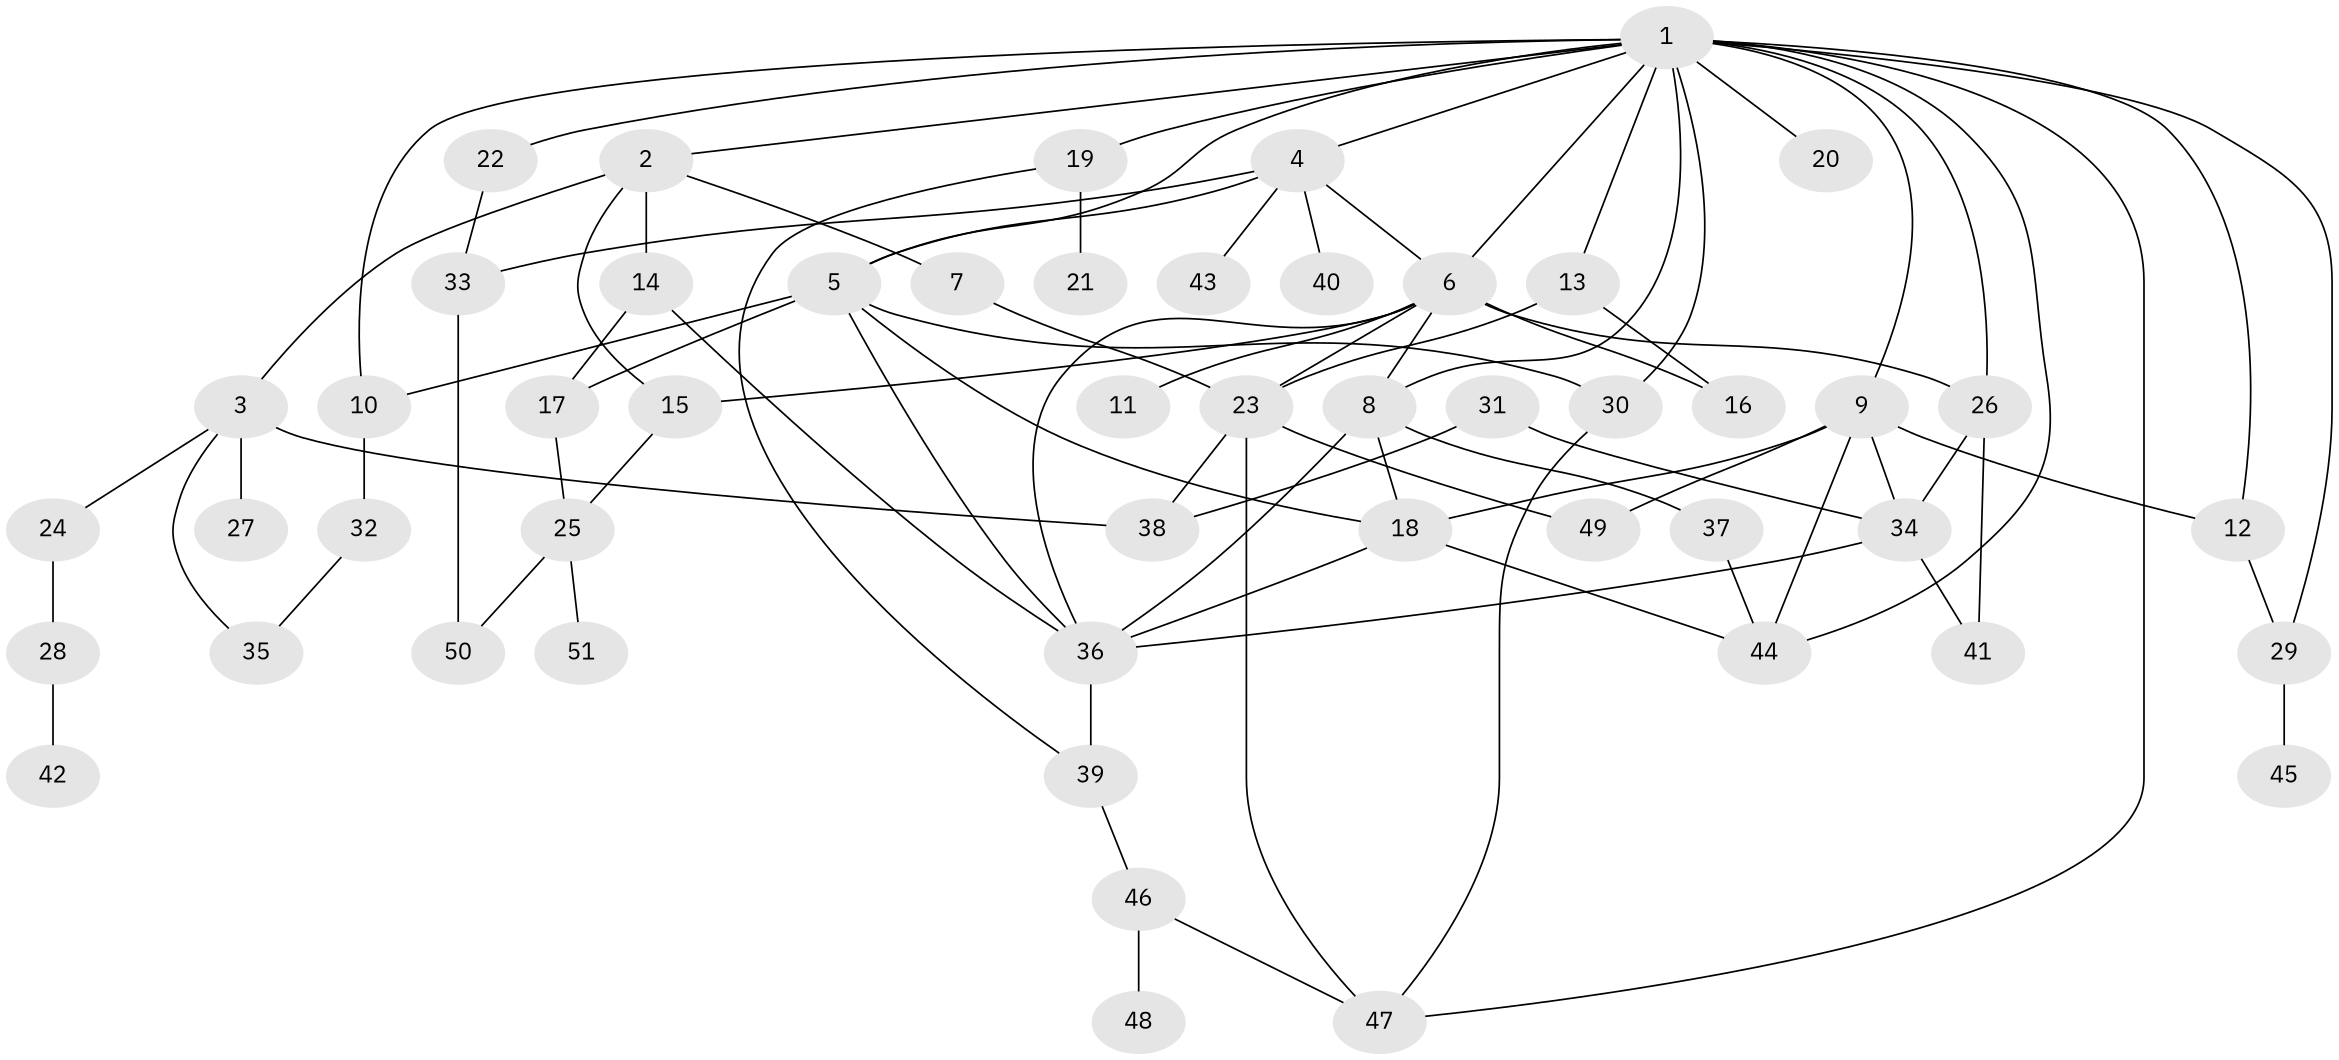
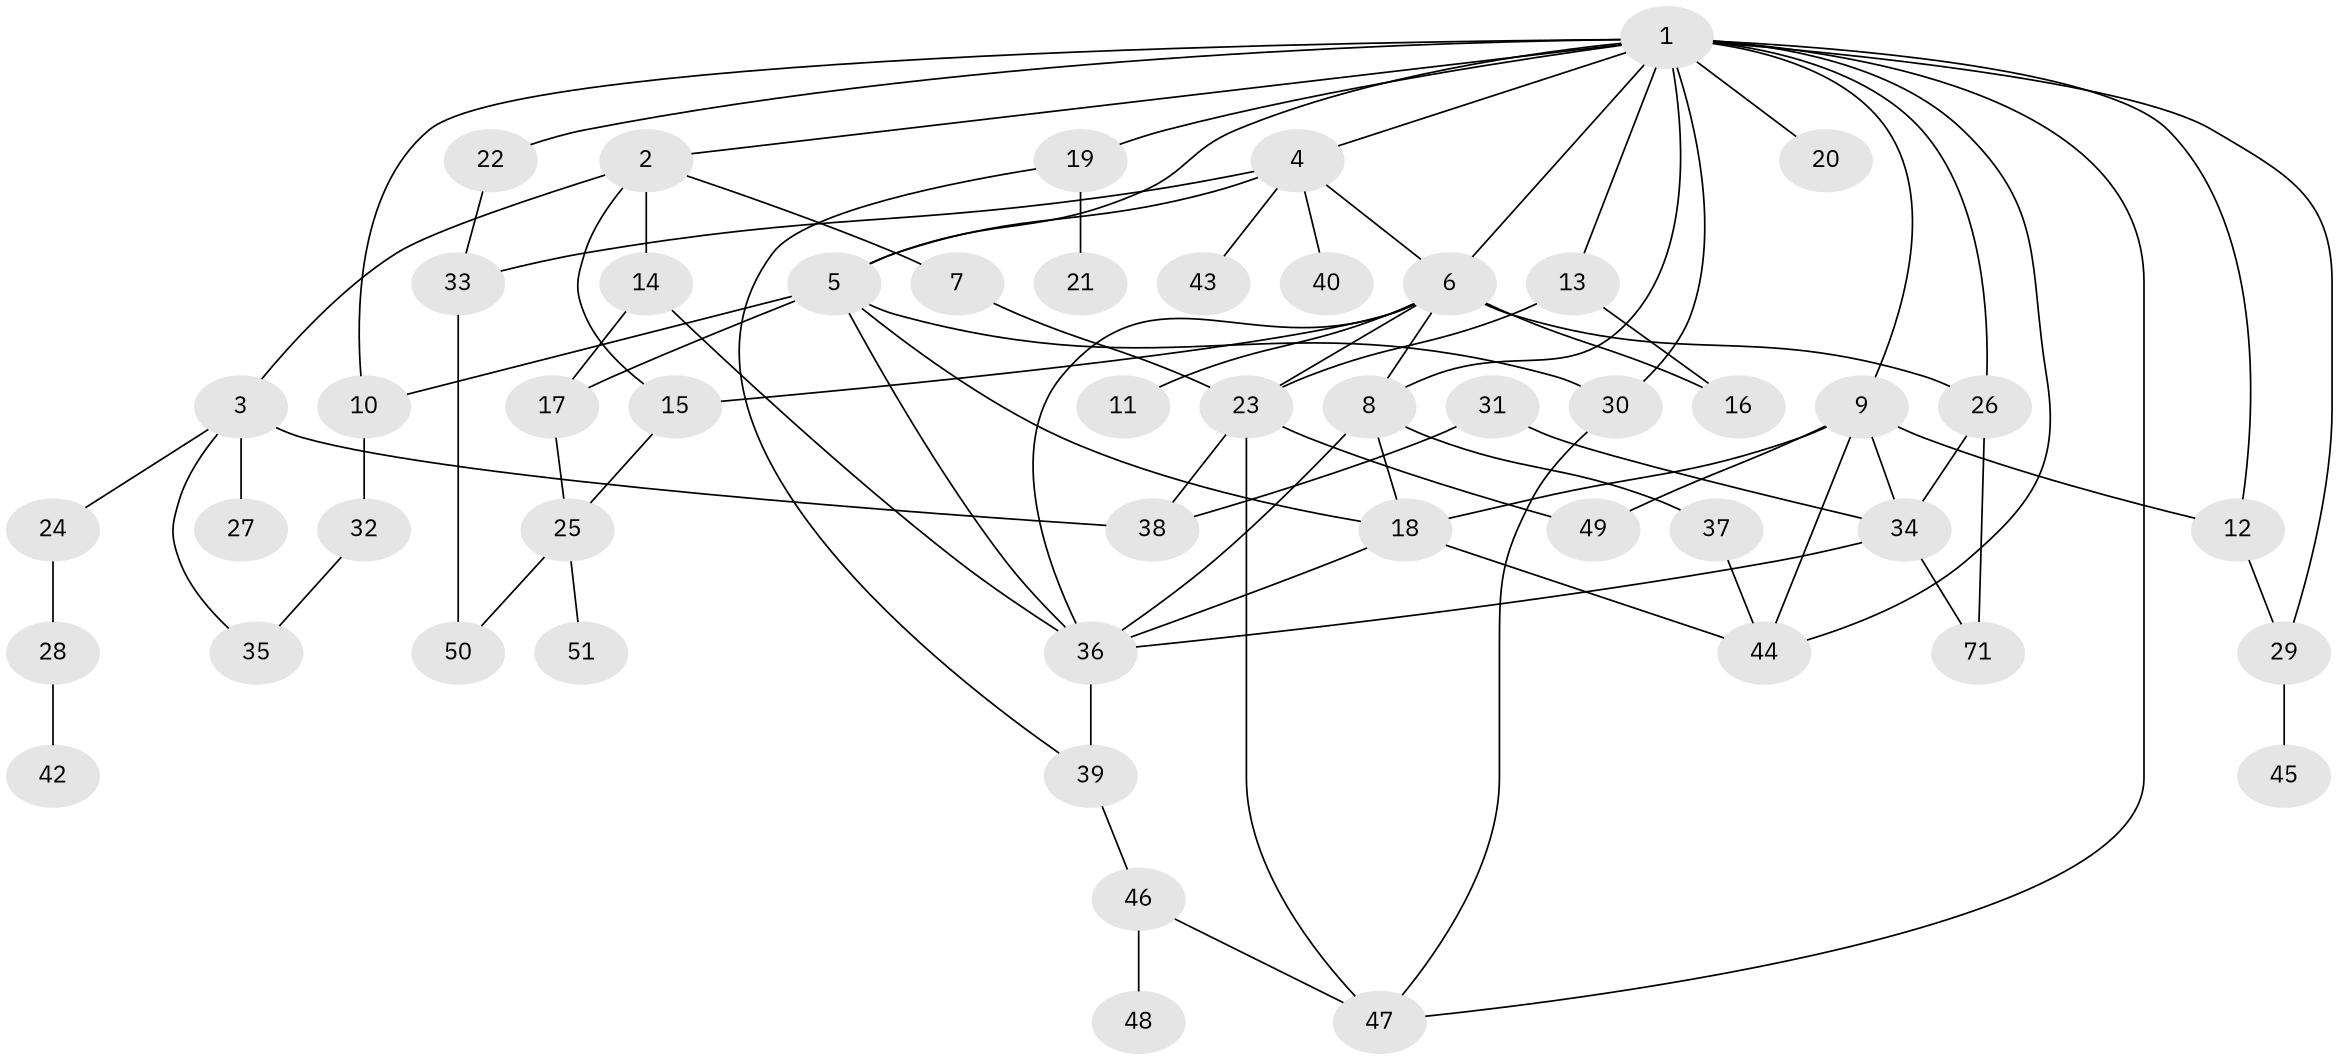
node "41": label "41" -> "71"
